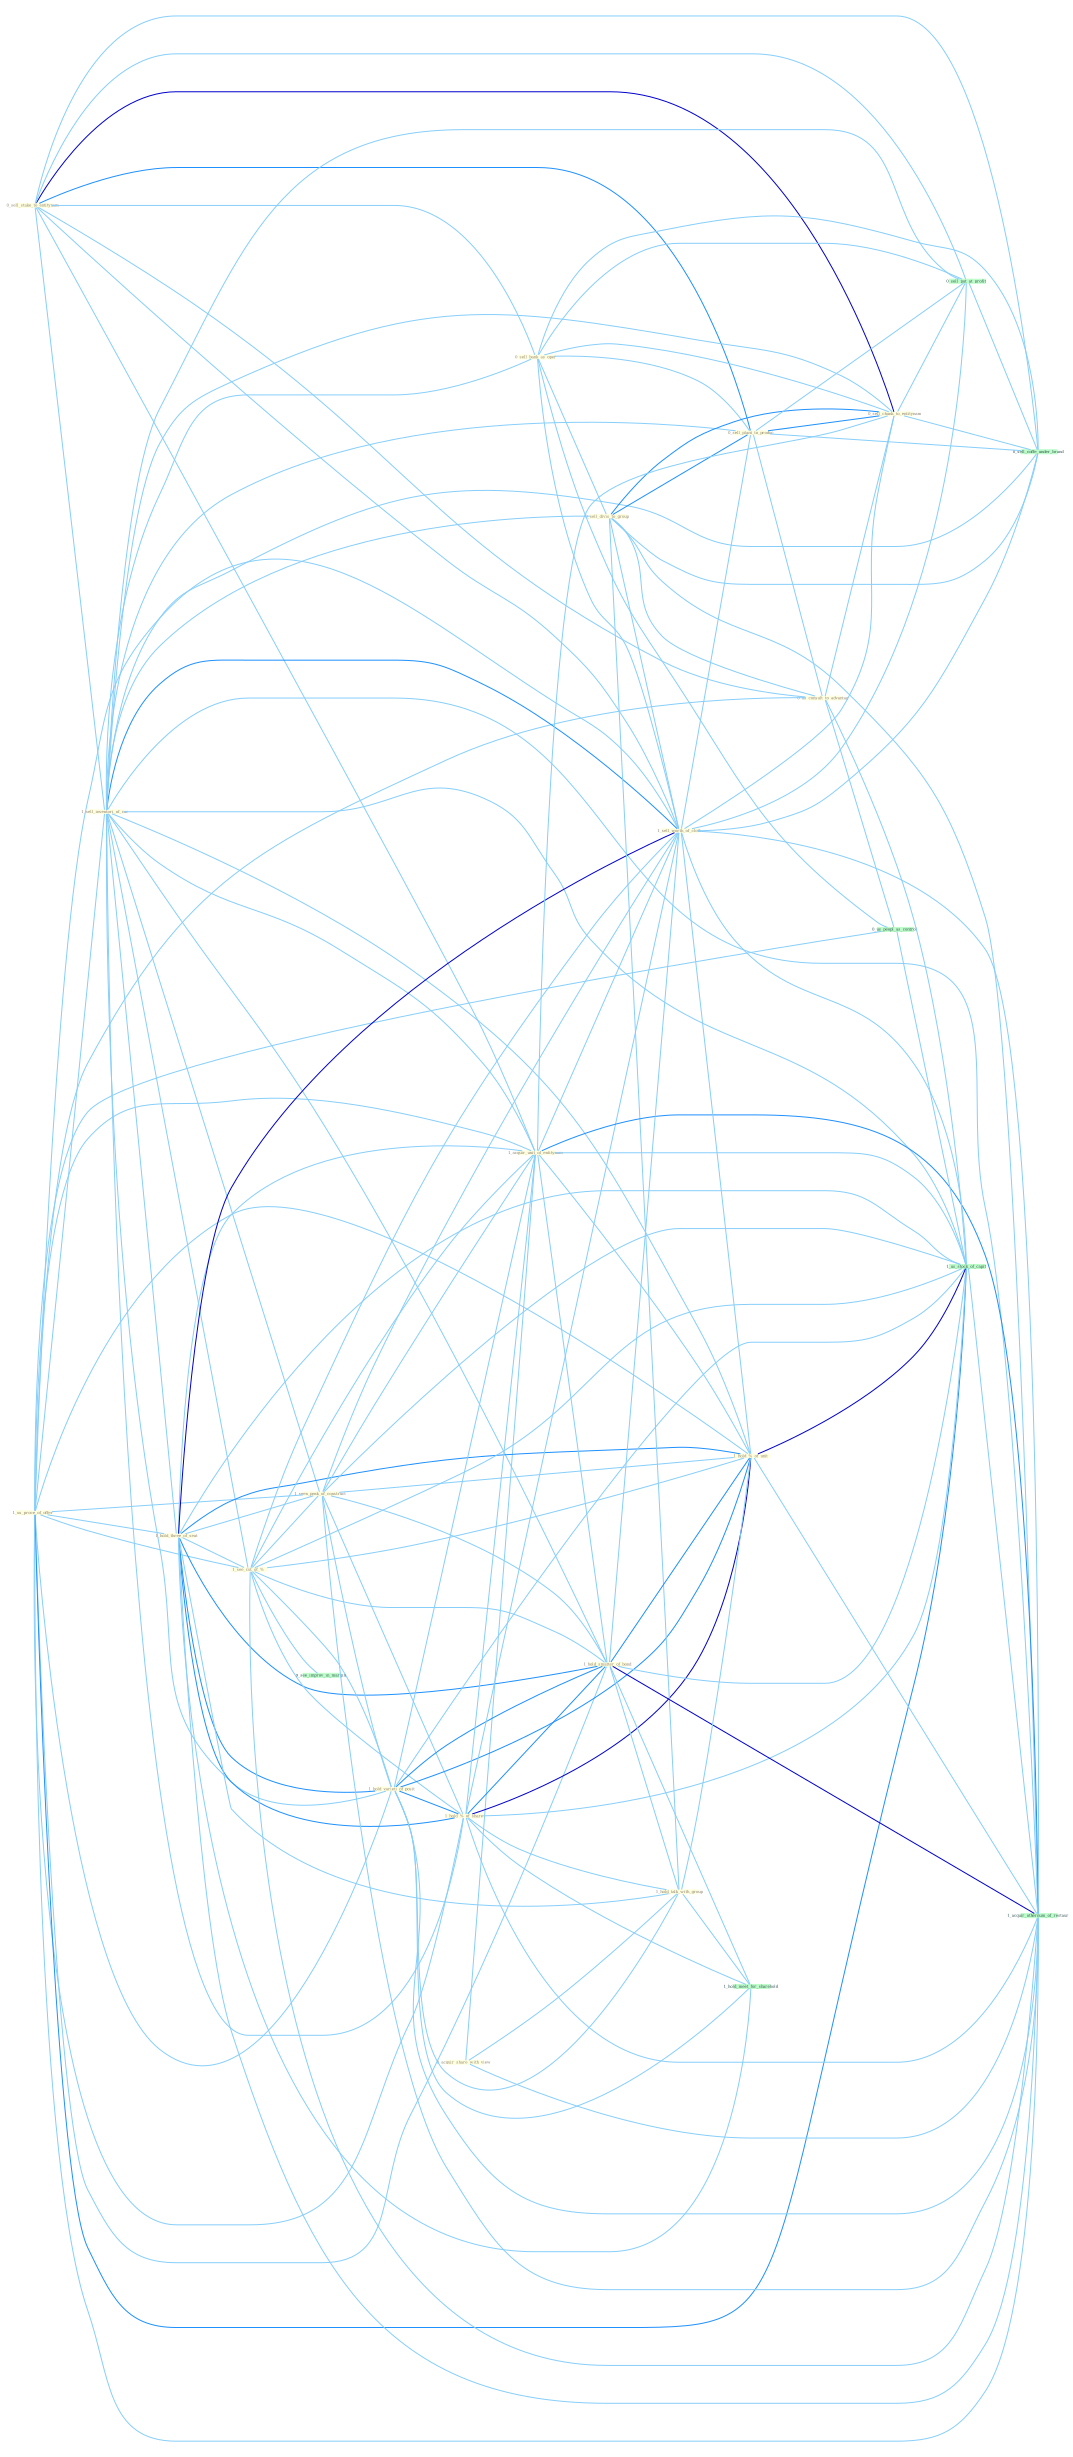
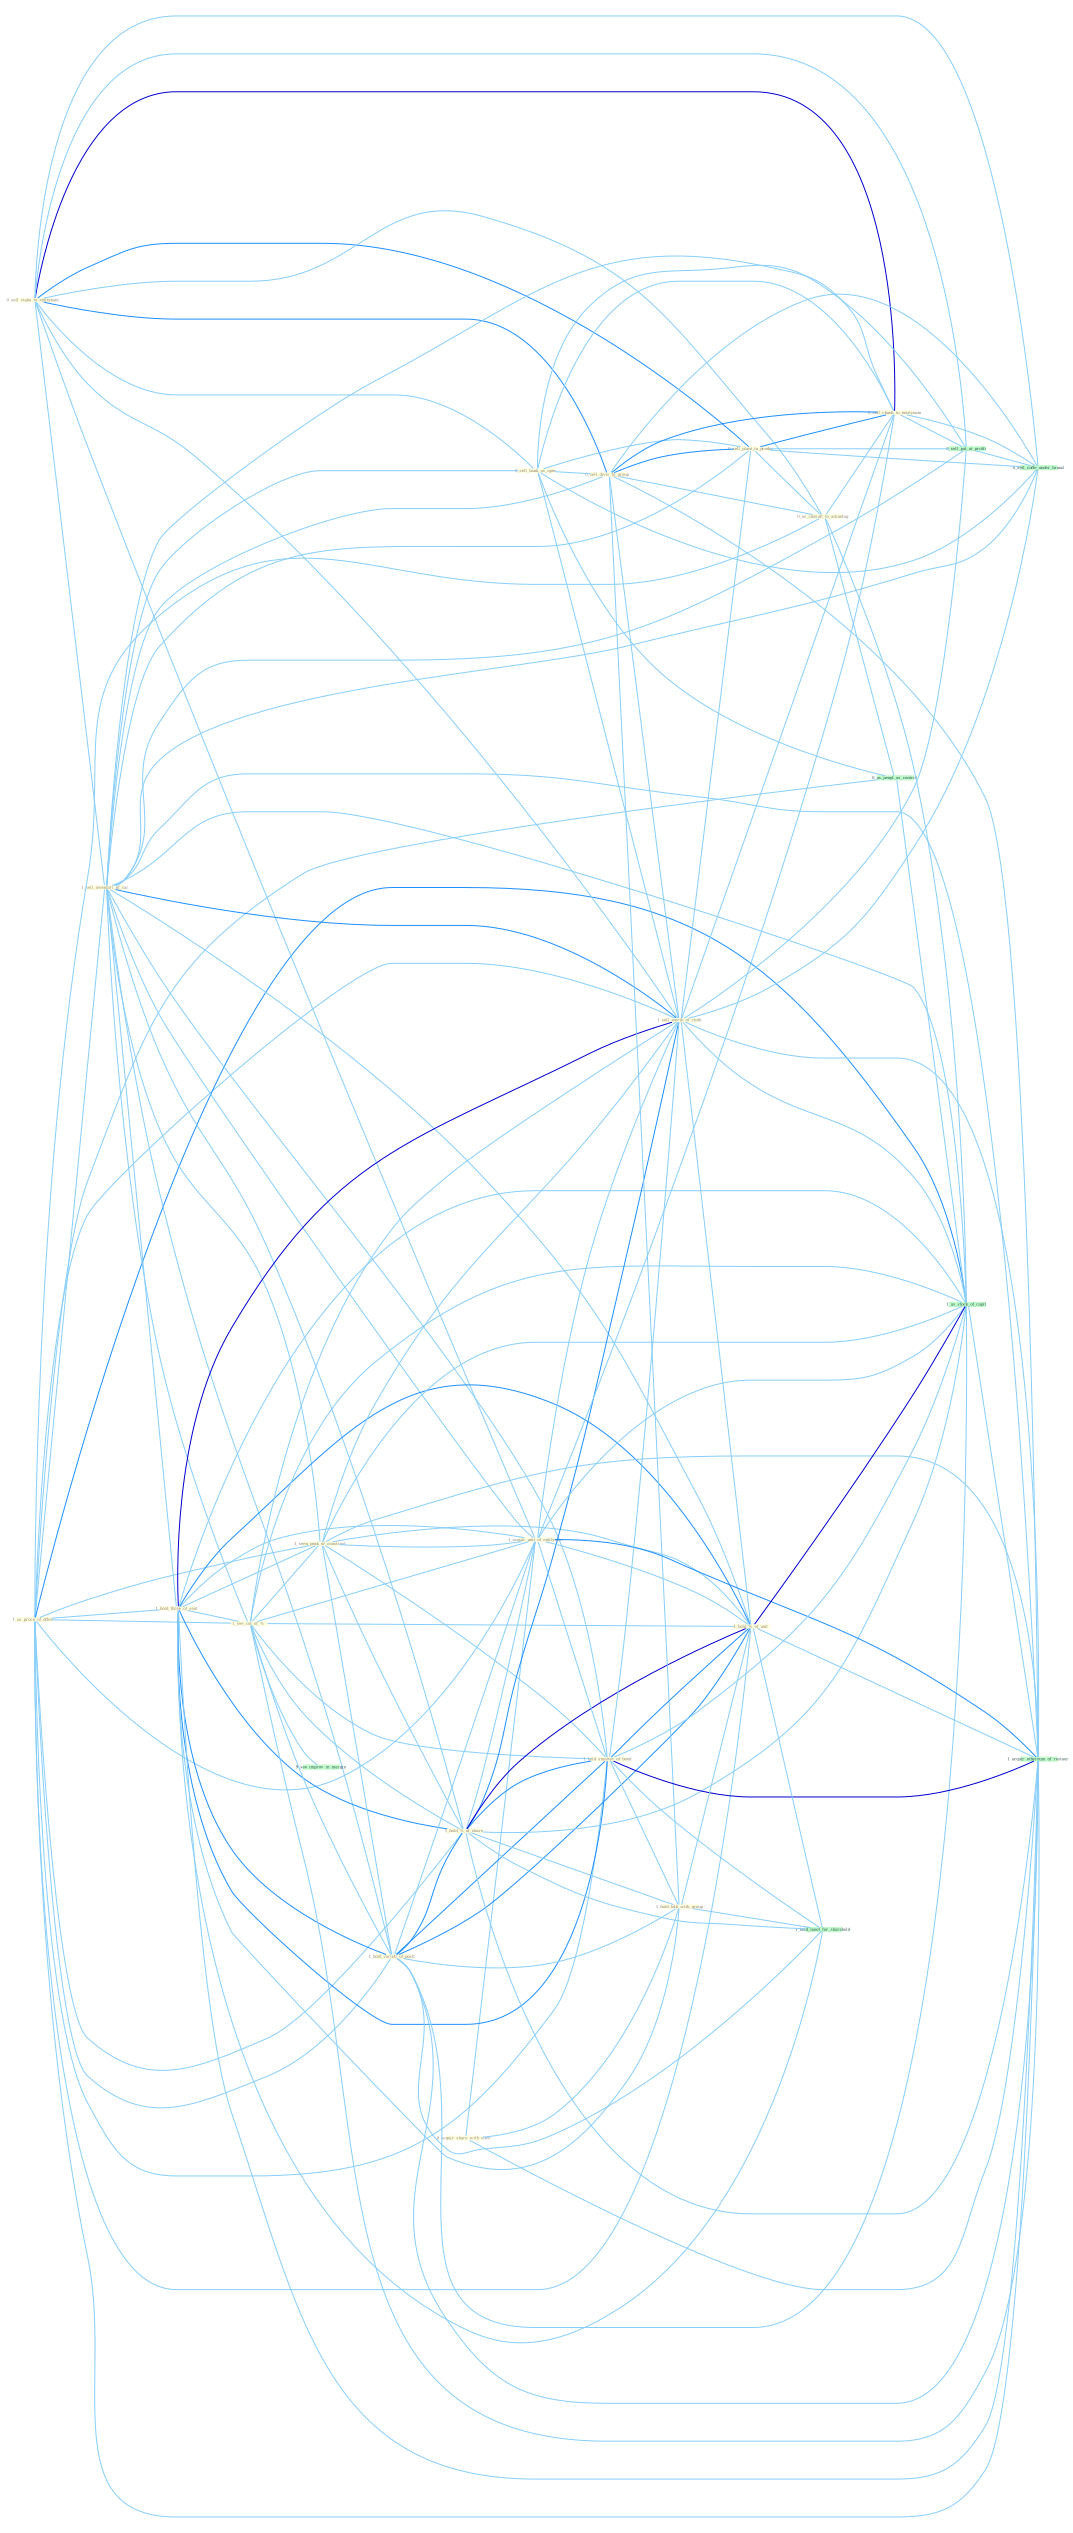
edge "0_sell_stake_to_entitynam" -- "0_sell_divis_to_group": added
edge "1_sell_worth_of_cloth" -- "1_hold_%_of_share": color #87cefa -> #1e90ff
edge "1_hold_%_of_unit" -- "1_hold_meet_for_sharehold": added
